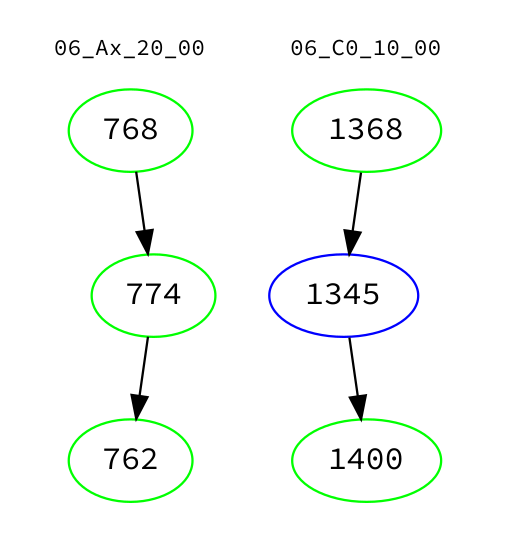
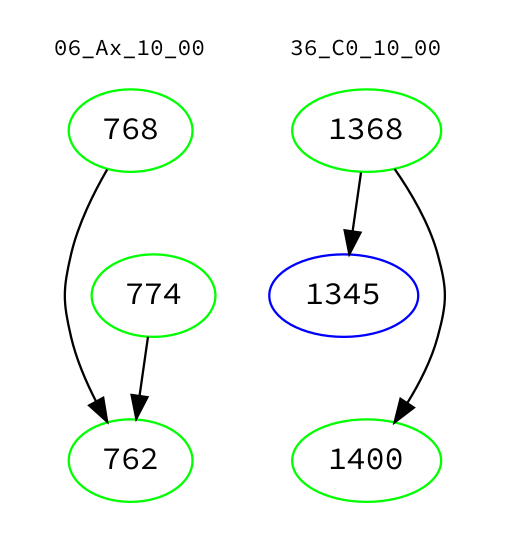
cluster "06_Ax_20_00": label "06_Ax_20_00" -> "06_Ax_10_00"
cluster "06_C0_10_00": label "06_C0_10_00" -> "36_C0_10_00"
edge "768" -> "774": now "768" -> "762"
edge "1345" -> "1400": now "1368" -> "1400"
